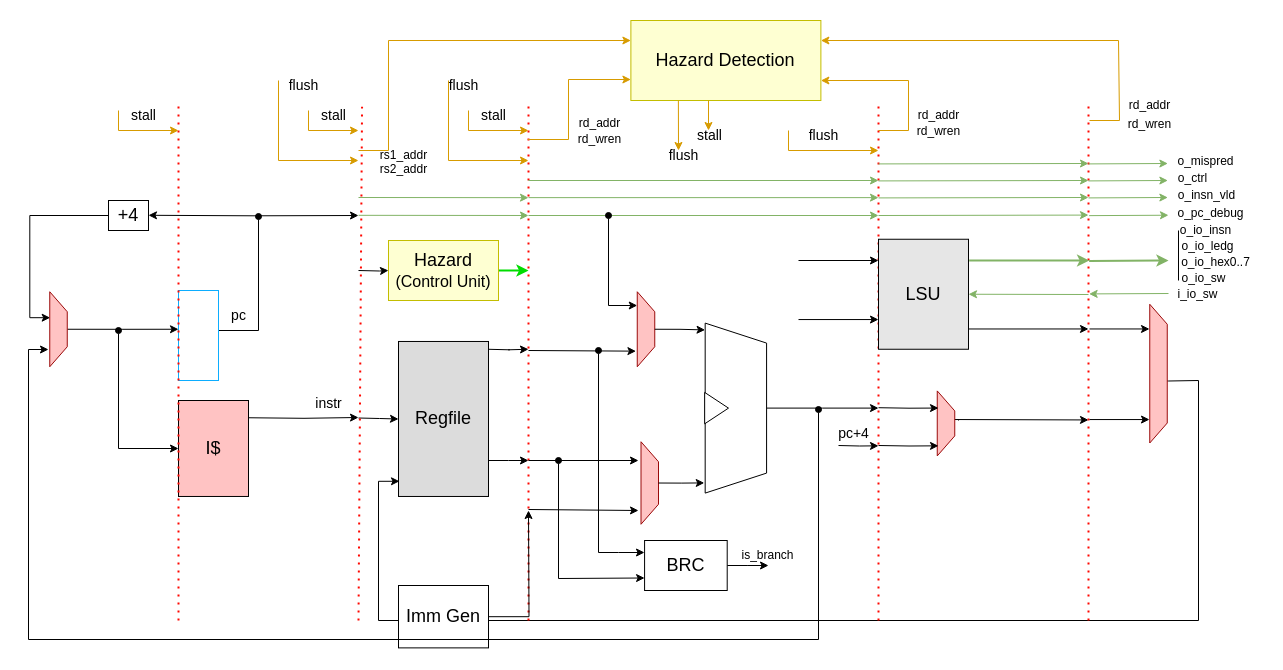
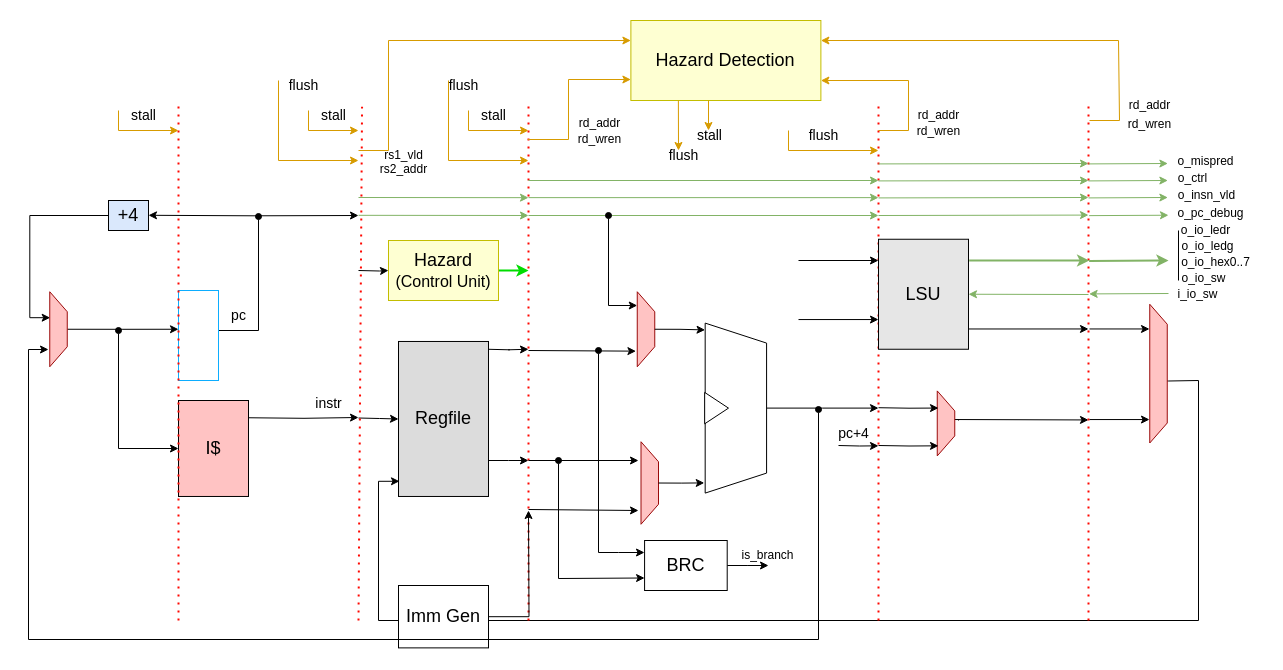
node "rs1_addr": label "rs1_addr" -> "rs1_vld"
node "+4": fillcolor #ffffff -> #dae8fc
node "o_io_insn": label "o_io_insn" -> "o_io_ledr"
